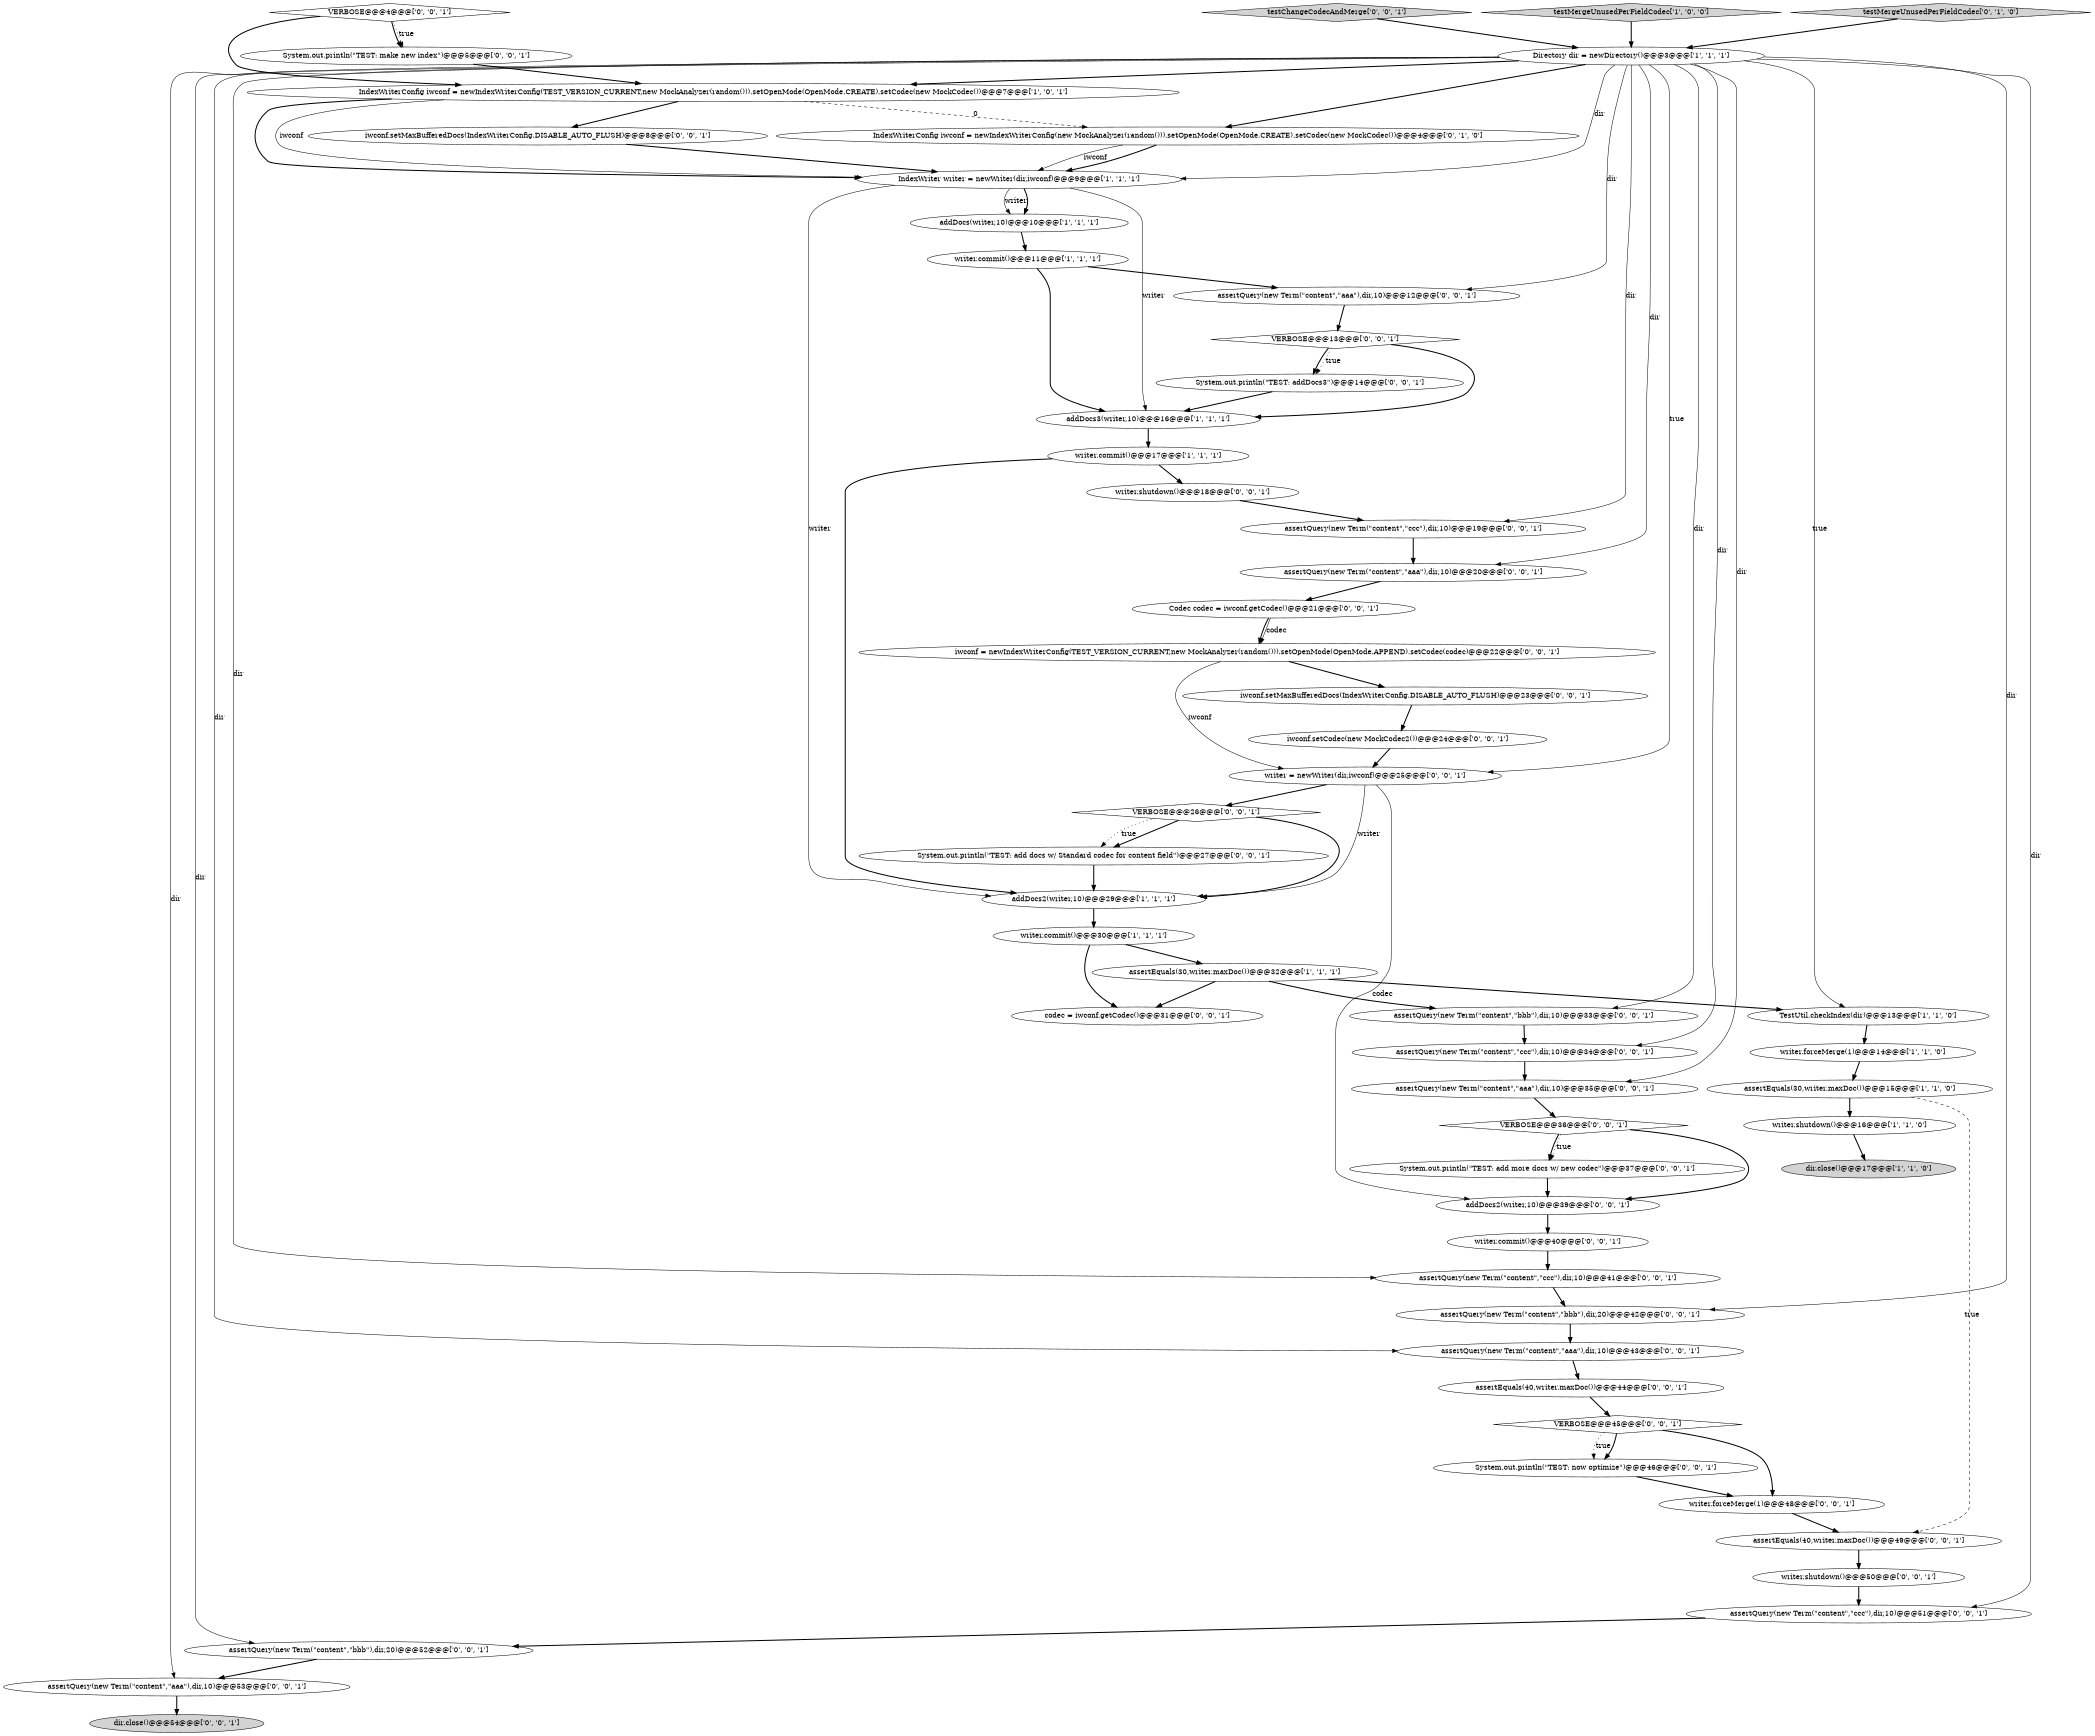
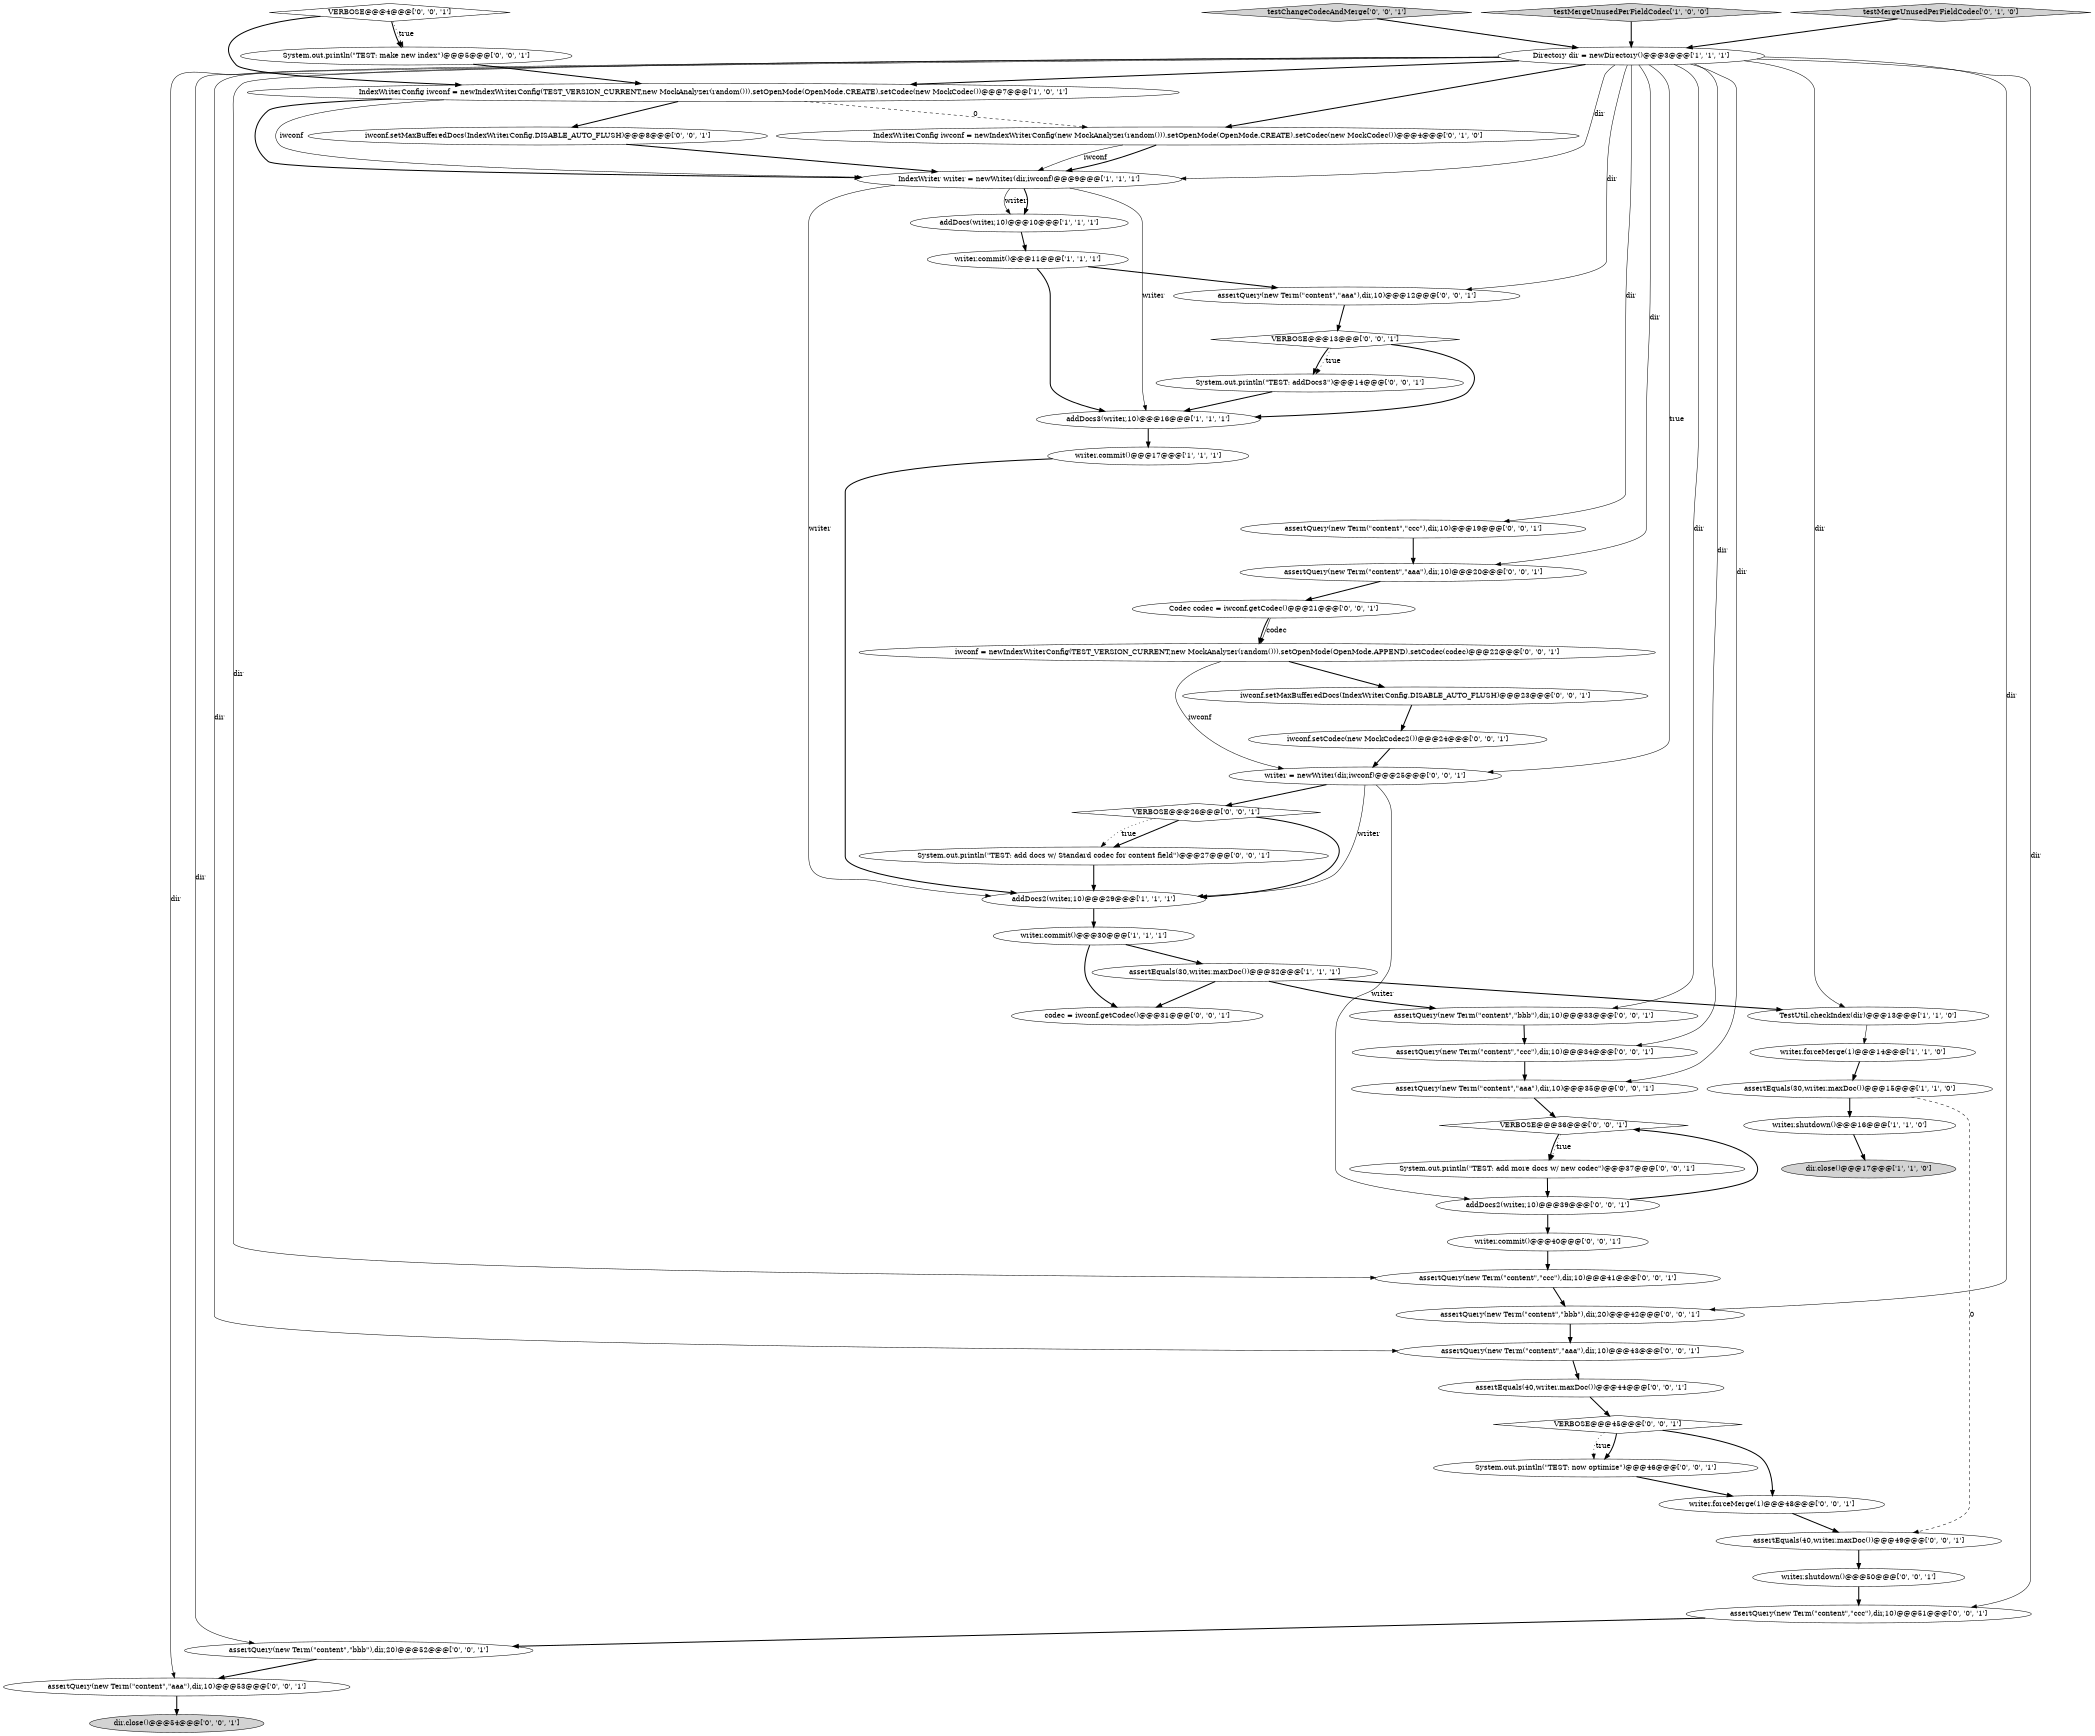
node "writer.shutdown()@@@18@@@['0', '0', '1']": removed
edge "Directory dir = newDirectory()@@@3@@@['1', '1', '1']" -> "TestUtil.checkIndex(dir)@@@13@@@['1', '1', '0']": label "true" -> "dir"
edge "writer = newWriter(dir,iwconf)@@@25@@@['0', '0', '1']" -> "addDocs2(writer,10)@@@39@@@['0', '0', '1']": label "codec" -> "writer"
edge "TestUtil.checkIndex(dir)@@@13@@@['1', '1', '0']" -> "writer.forceMerge(1)@@@14@@@['1', '1', '0']": style bold -> solid
edge "VERBOSE@@@36@@@['0', '0', '1']" -> "addDocs2(writer,10)@@@39@@@['0', '0', '1']": reversed
edge "assertEquals(30,writer.maxDoc())@@@15@@@['1', '1', '0']" -> "assertEquals(40,writer.maxDoc())@@@49@@@['0', '0', '1']": label "true" -> "0"
